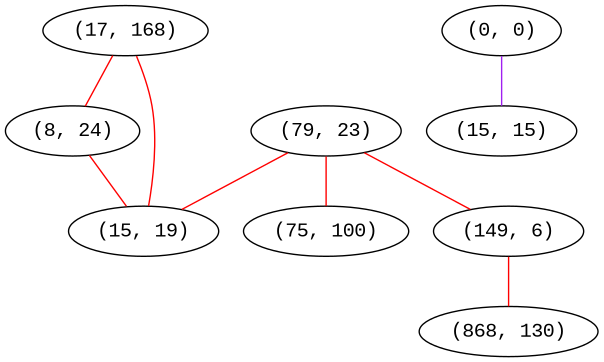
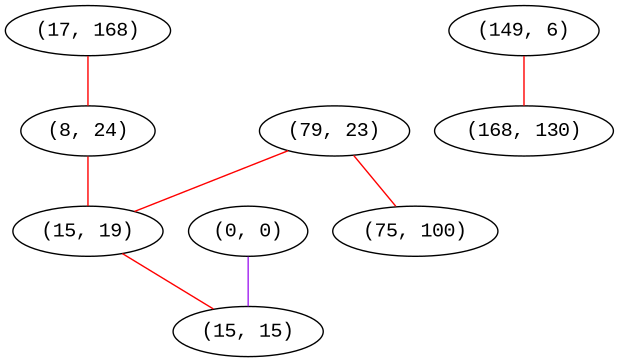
edge "(17, 168)" -- "(15, 19)": now "(15, 15)" -- "(15, 19)"
edge "(79, 23)" -- "(149, 6)": removed
node "(868, 130)": label "(868, 130)" -> "(168, 130)"
